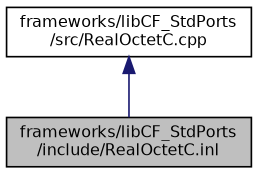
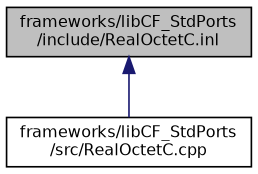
edge "frameworks/libCF_StdPorts /include/RealOctetC.inl" -> "frameworks/libCF_StdPorts /src/RealOctetC.cpp": reversed
